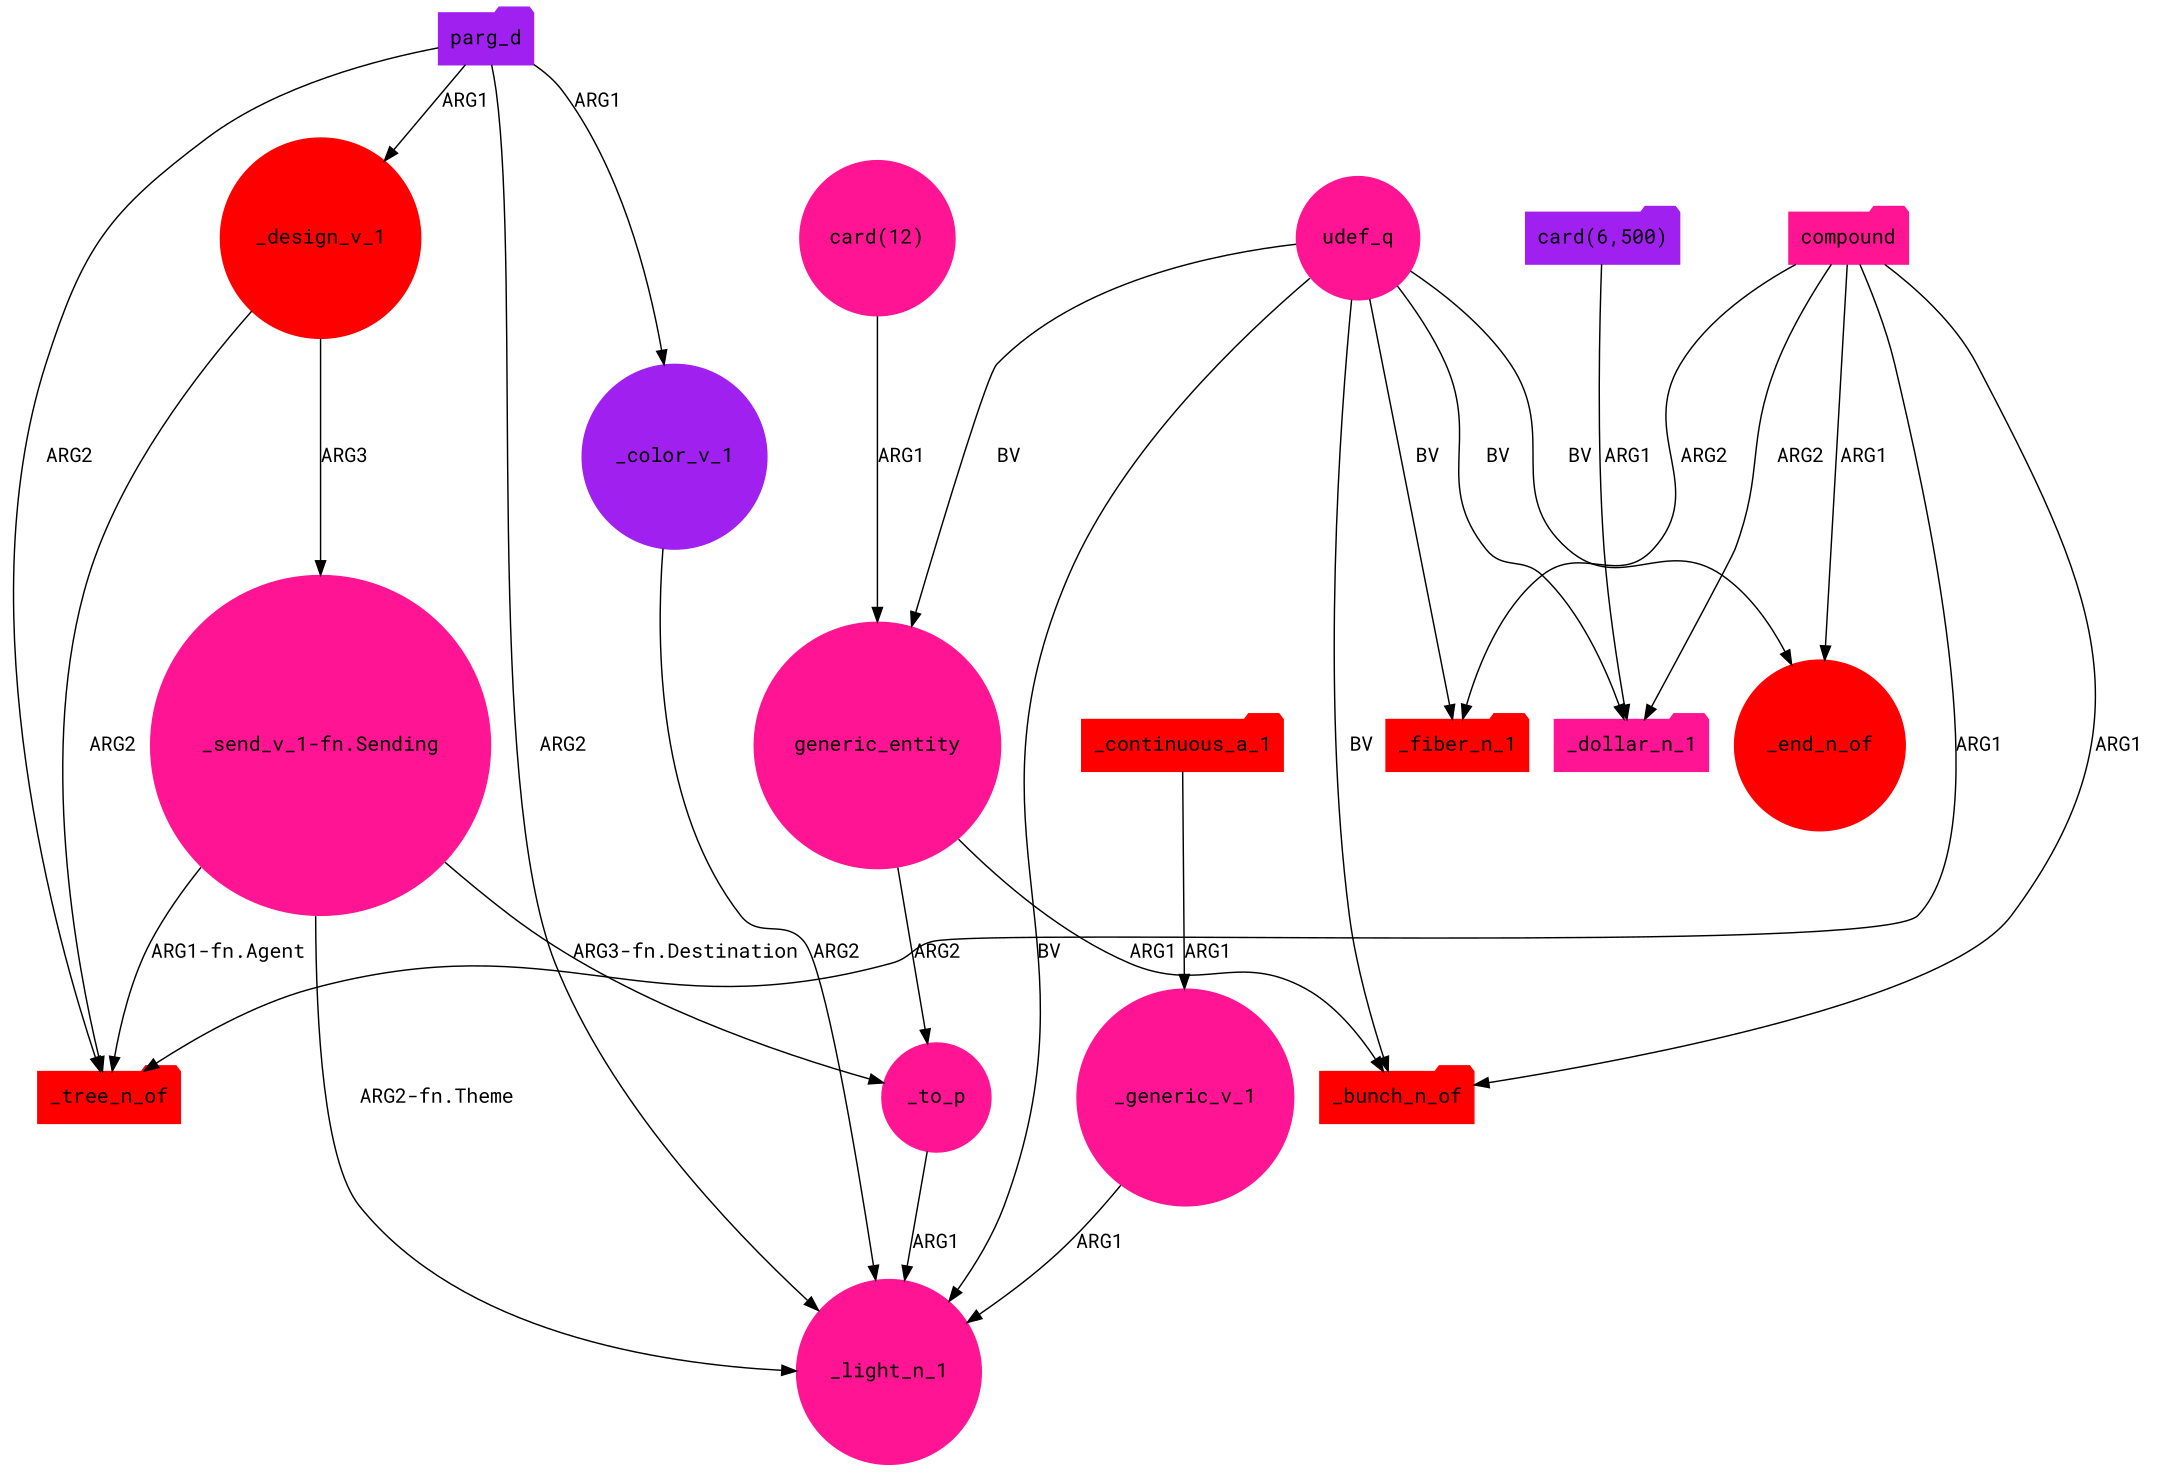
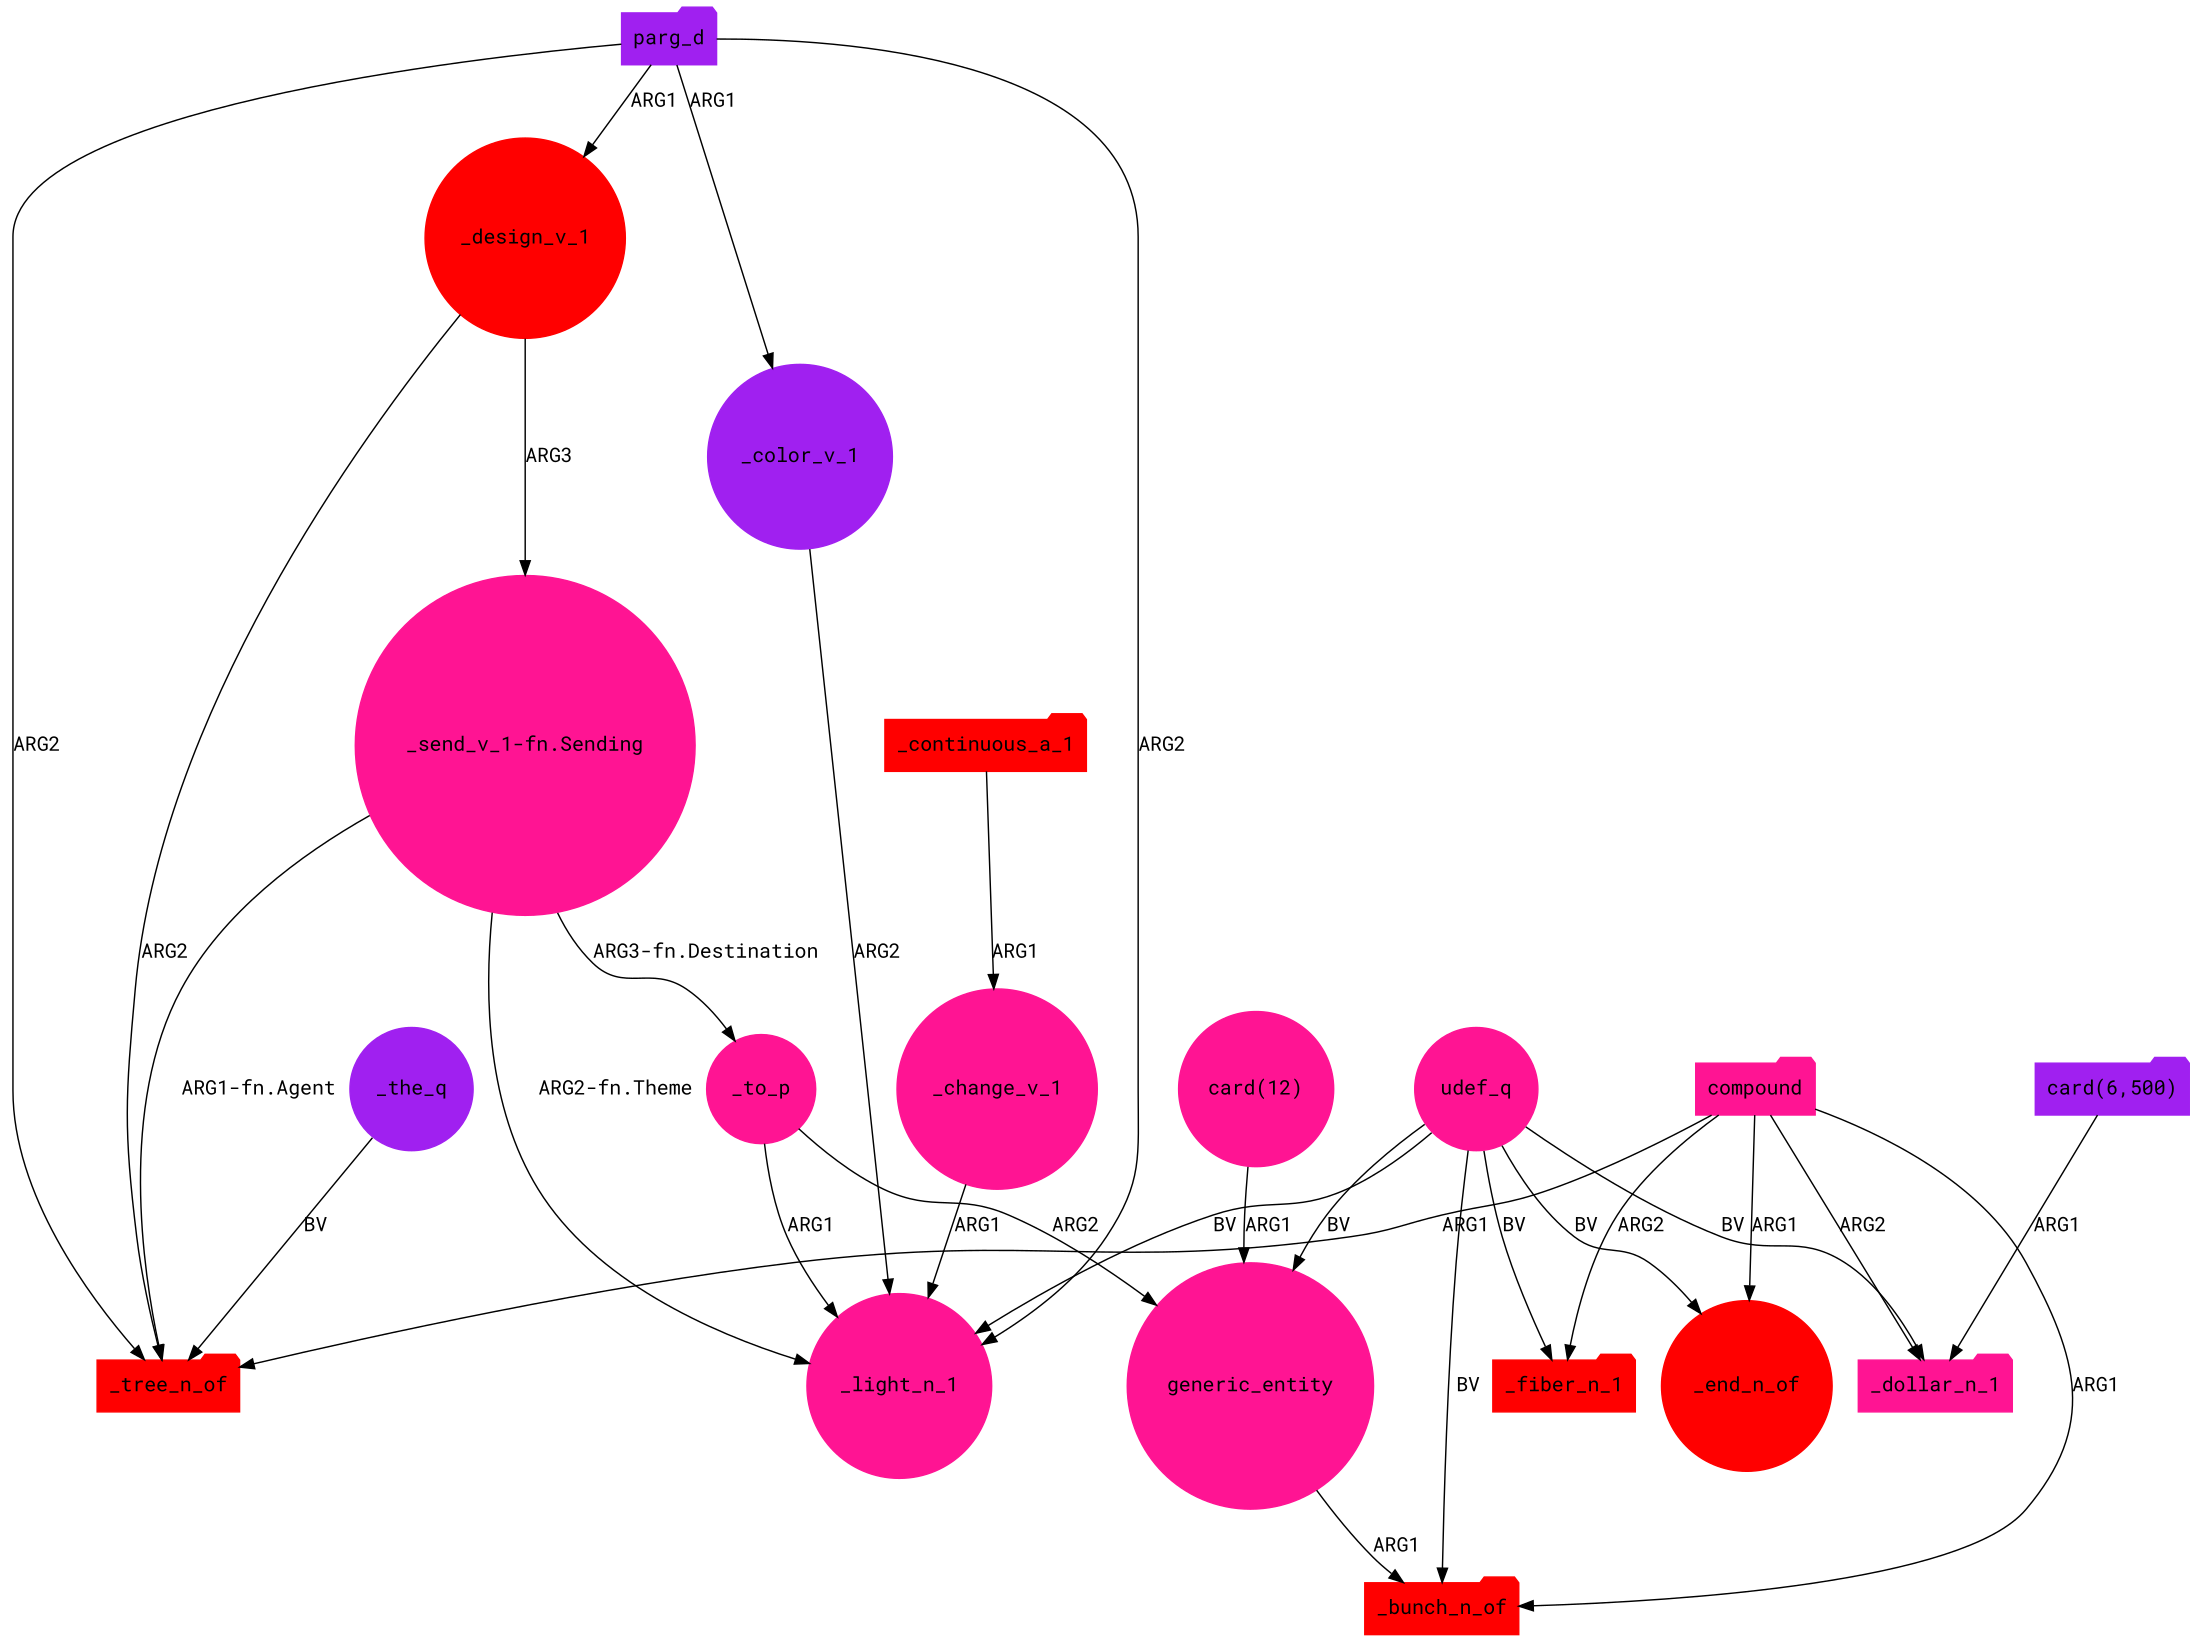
edge "generic_entity" -> "_to_p": reversed
node "_the_q": added
node "_generic_v_1": label "_generic_v_1" -> "_change_v_1"
